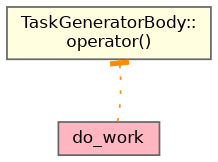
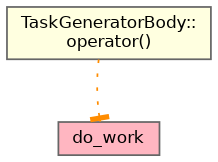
edge "do_work" -> "TaskGeneratorBody:: operator()": reversed
